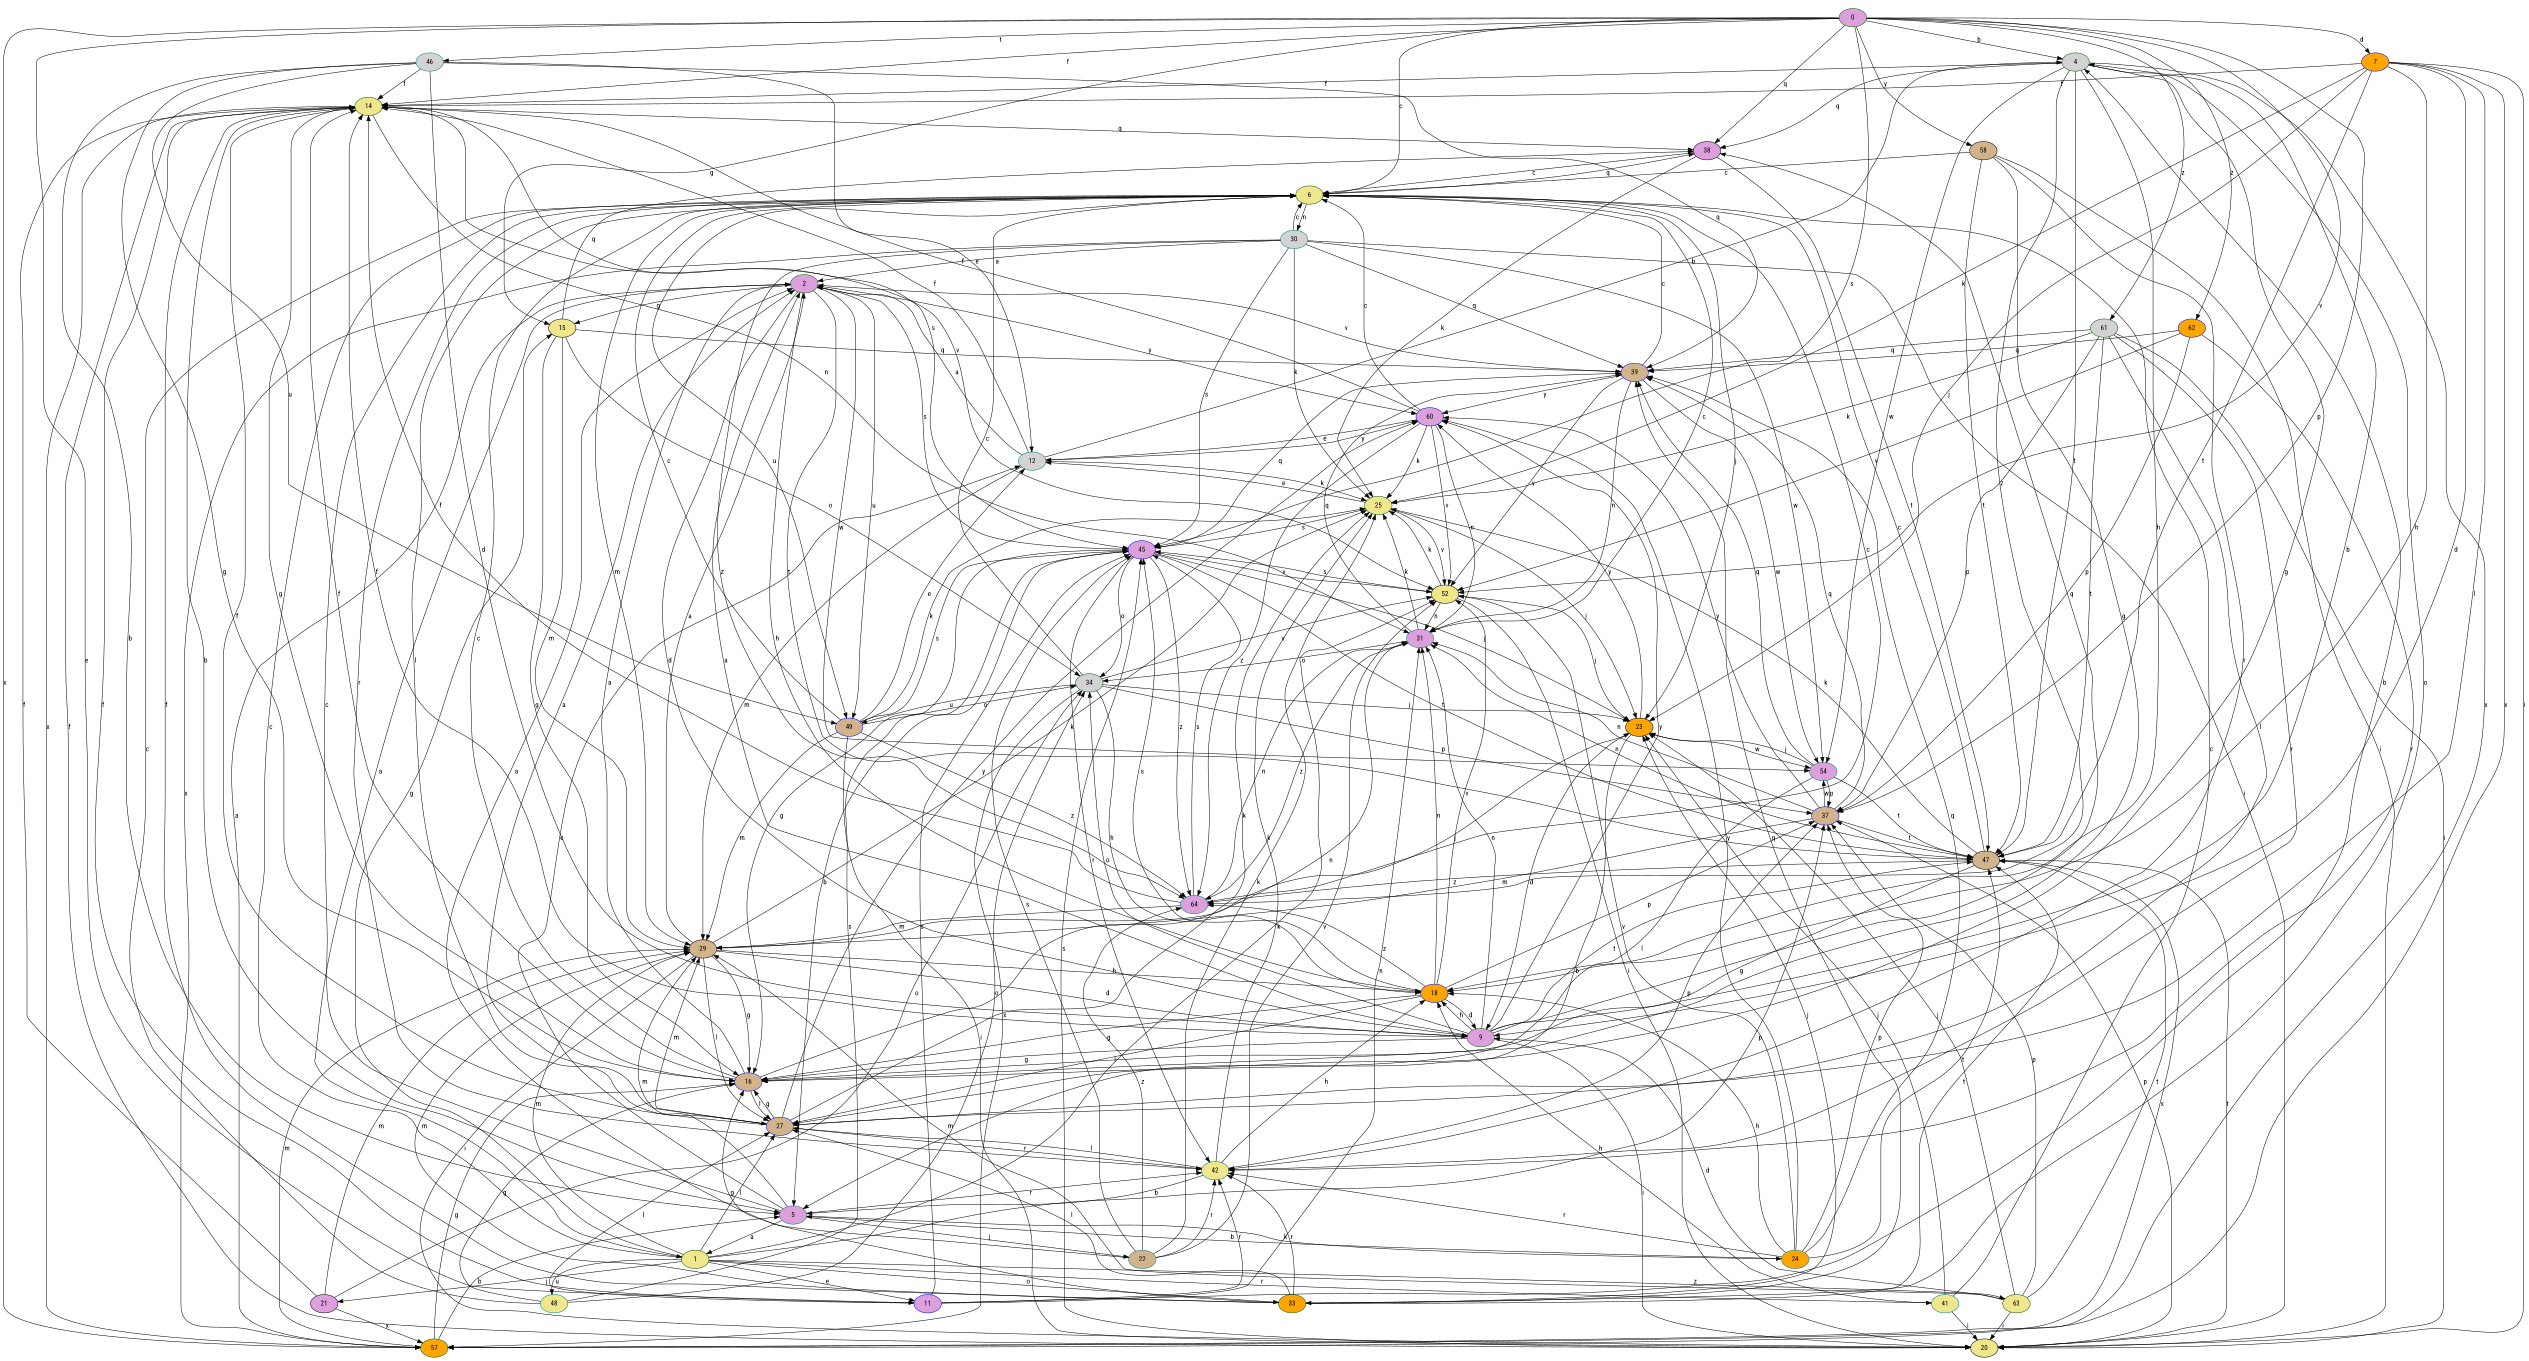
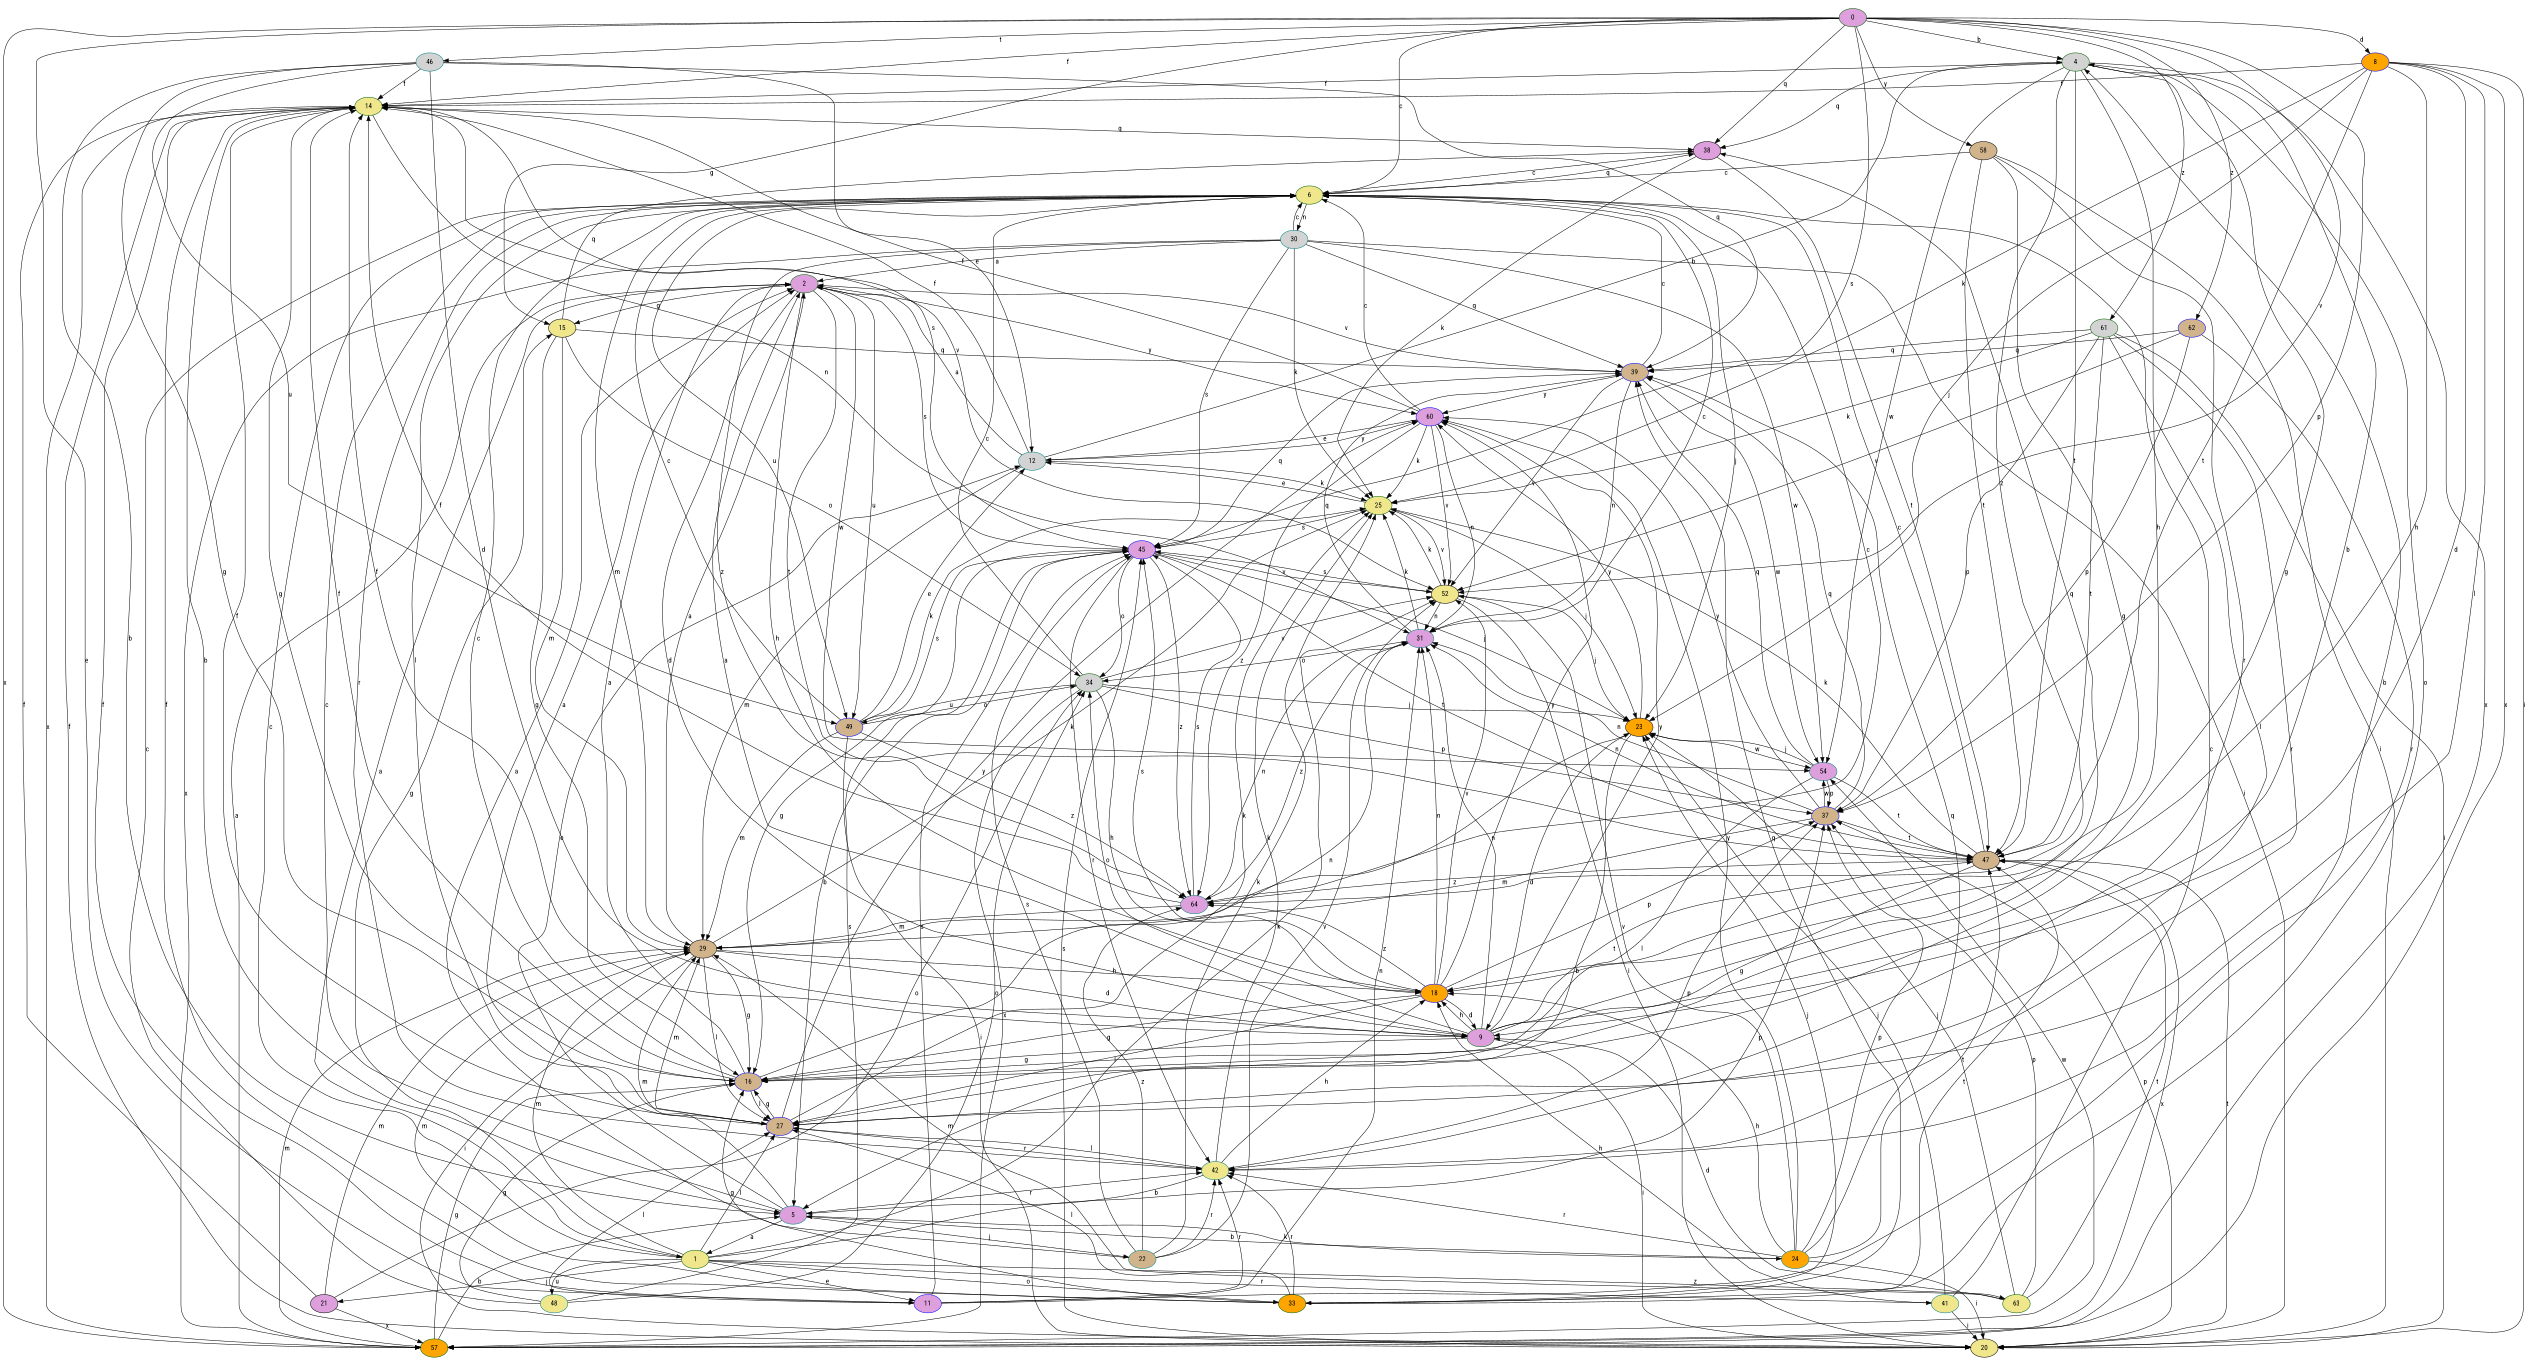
node "7": label "7" -> "8"
node "62": fillcolor orange -> tan
edge "18" -> "60": added, label "y"
edge "63" -> "20": now "24" -> "20"
edge "57" -> "54": added, label "w"
